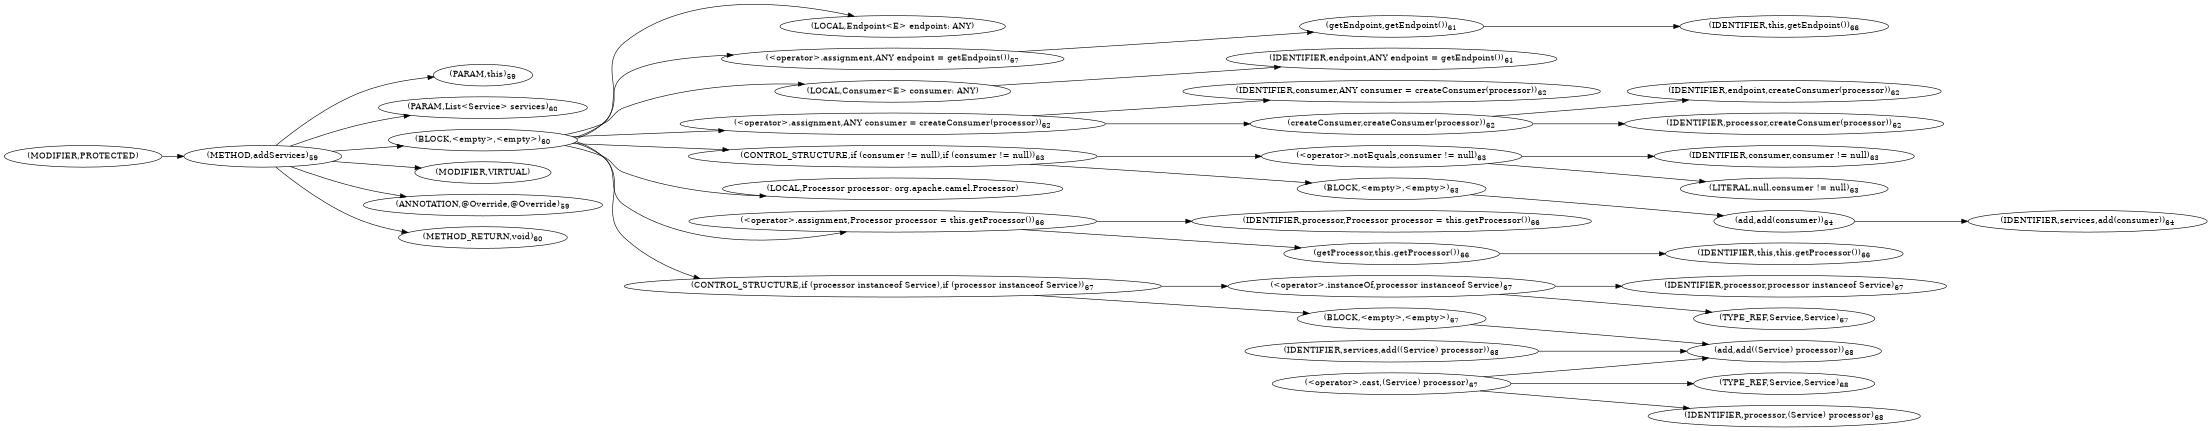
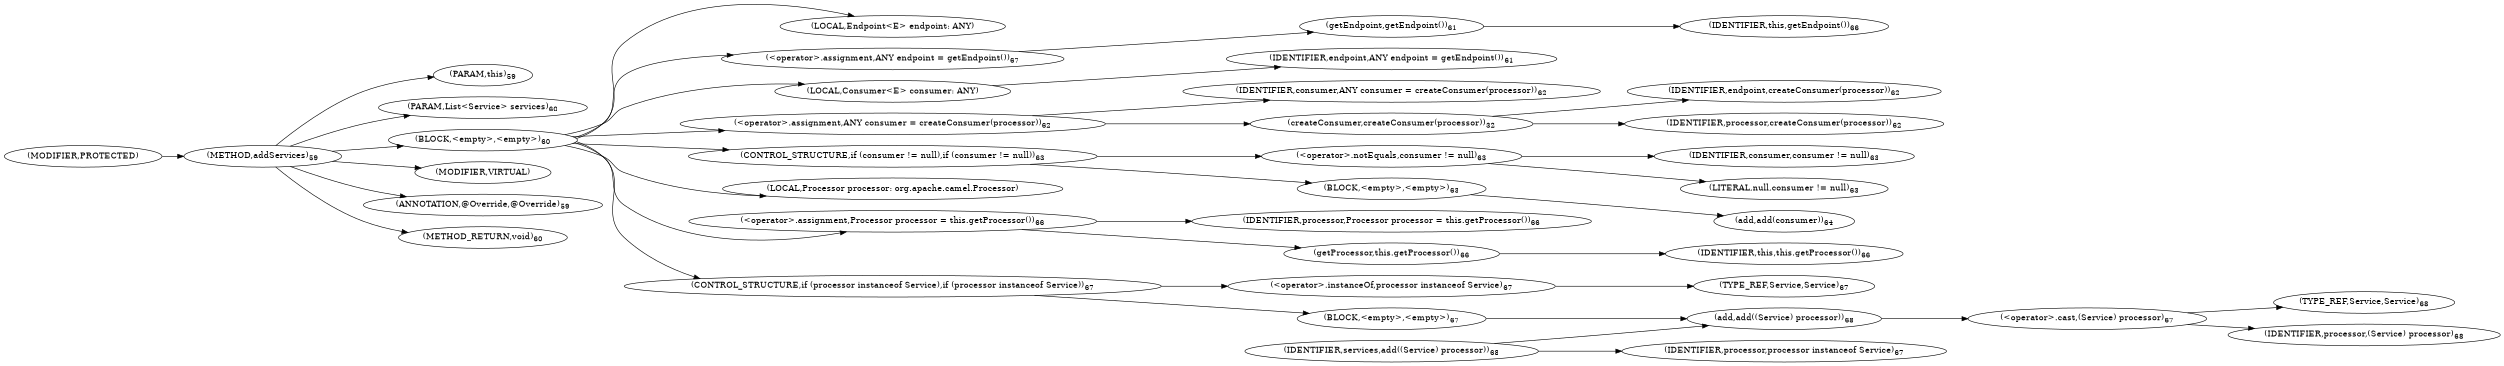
node "(createConsumer,createConsumer(processor))": text "62" -> "32"
node "(IDENTIFIER,services,add(consumer))": removed
edge "(<operator>.instanceOf,processor instanceof Service)" -> "(IDENTIFIER,processor,processor instanceof Service)": now "(IDENTIFIER,services,add((Service) processor))" -> "(IDENTIFIER,processor,processor instanceof Service)"
edge "(<operator>.cast,(Service) processor)" -> "(add,add((Service) processor))": reversed
